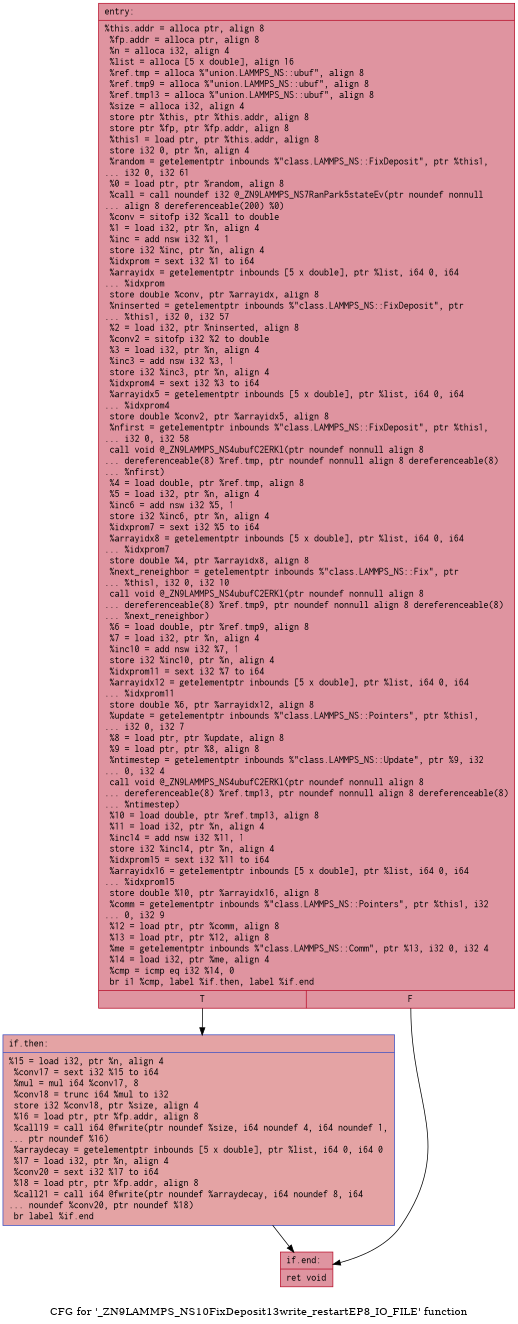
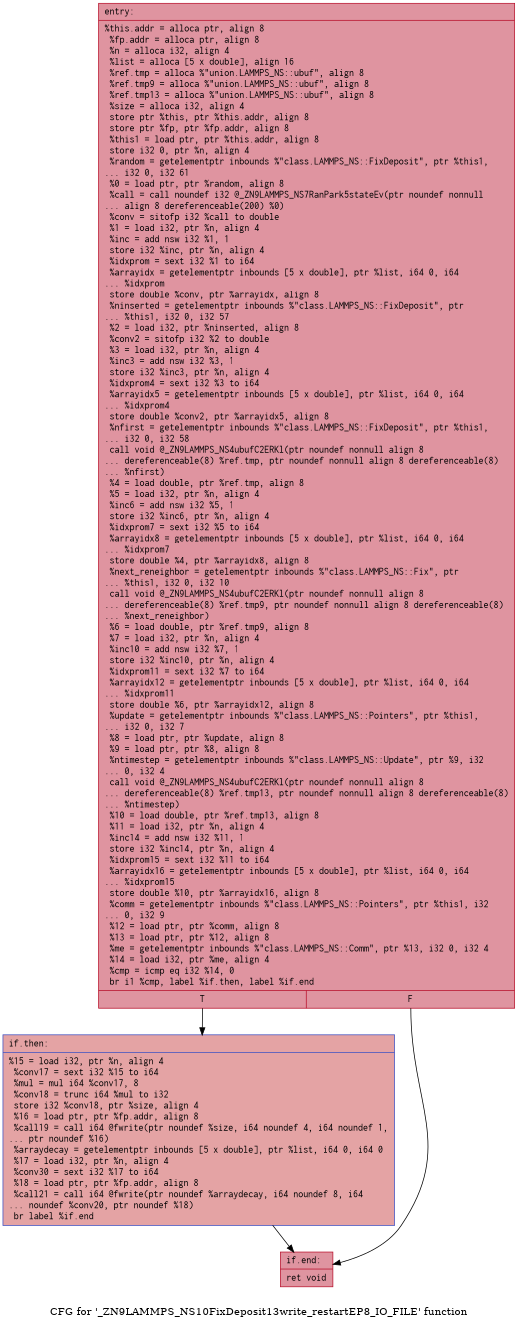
node "if.then:": text "%conv20 = sext i32 %17 to i64" -> "%conv30 = sext i32 %17 to i64"
